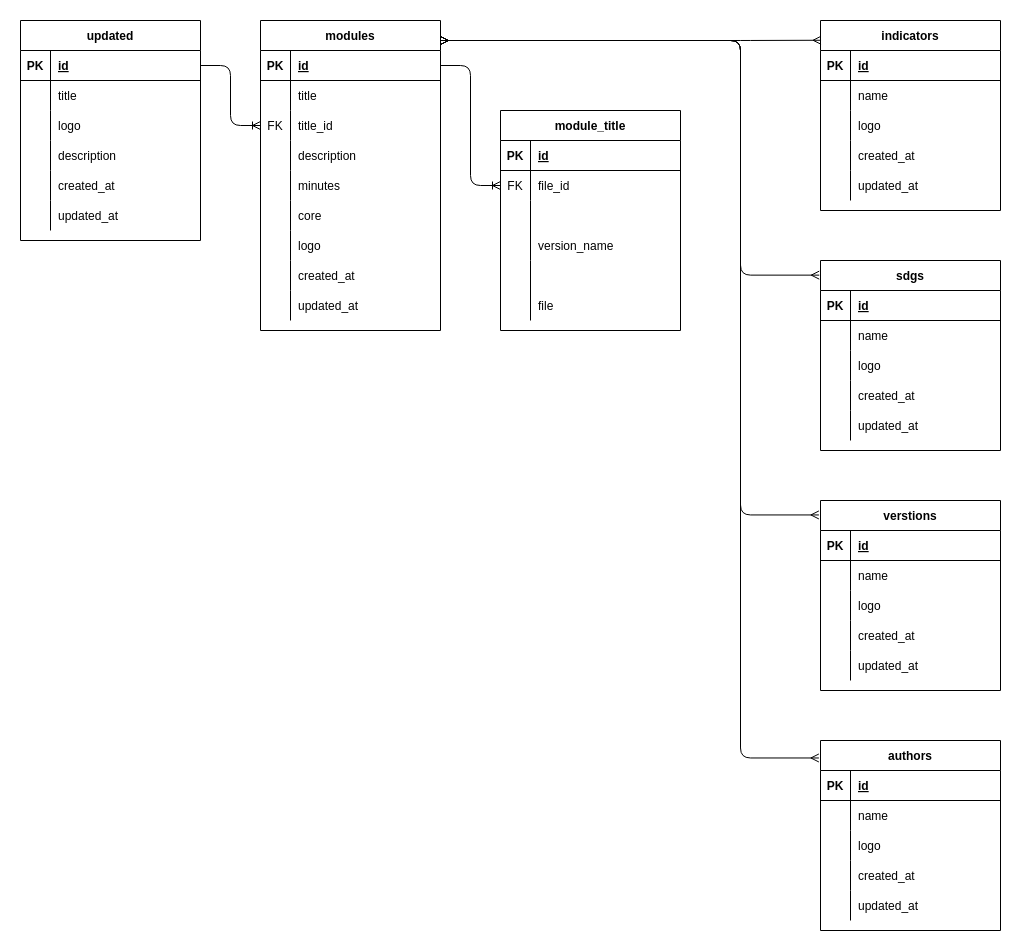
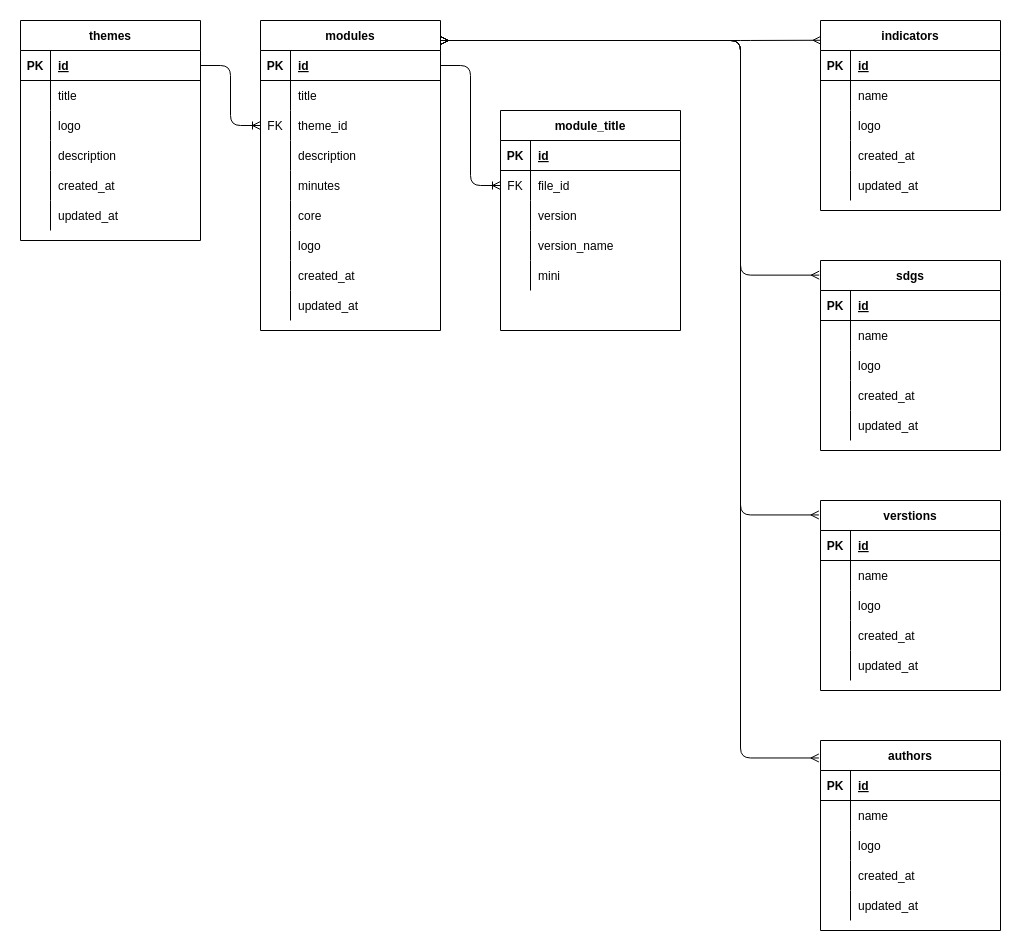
node "updated": label "updated" -> "themes"
node "title_id": label "title_id" -> "theme_id"
node "version": added
node "mini": added
node "file": removed
